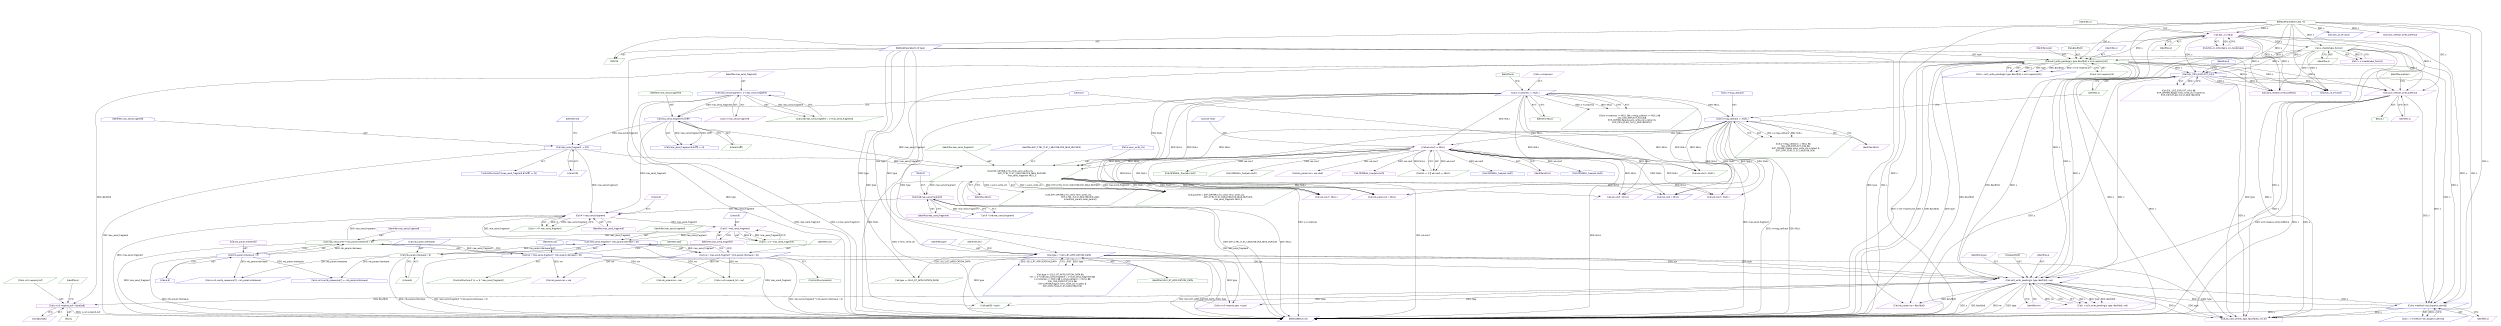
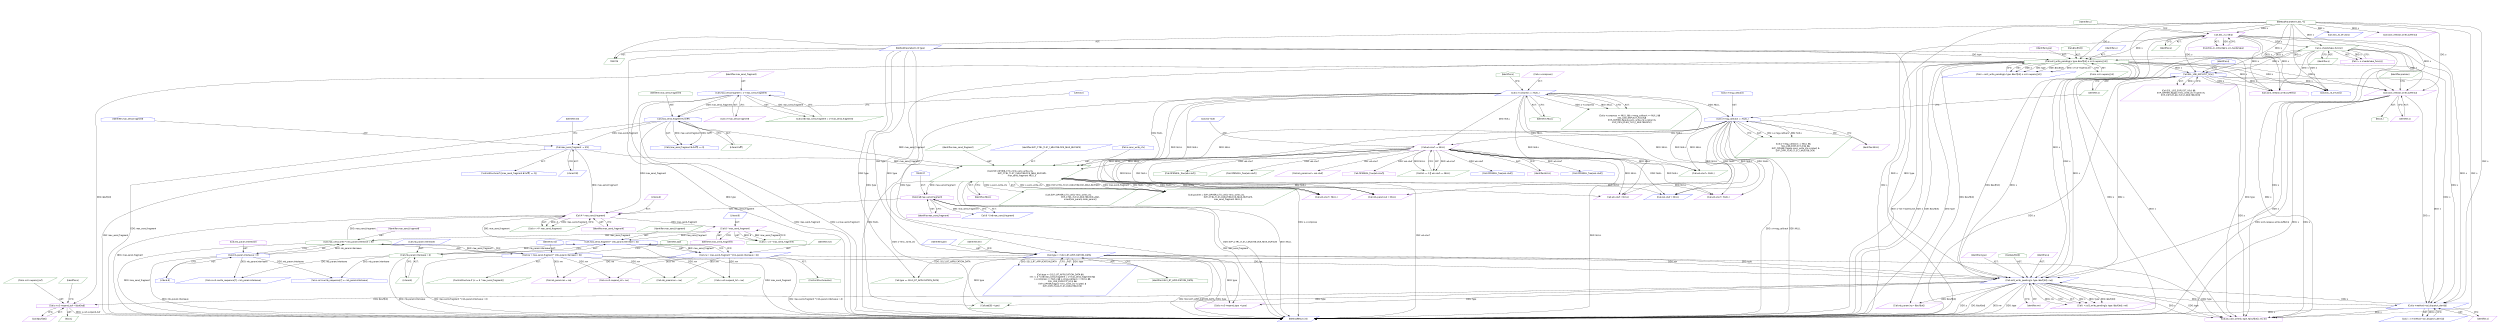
edge "(MethodParameterIn,int type)" -> "(Call,mb_param.inp = &buf[tot])": now "(MethodParameterIn,int type)" -> "(Call,ssl3_write_pending(s, type, &buf[tot], nw))"
node "(Call,SSL_CIPH_EXPLICIT_IV(s))": label "(Call,SSL_CIPH_EXPLICIT_IV(s))" -> "(Call,SSL_USE_EXPLICIT_IV(s))"
edge "(Literal,0)" -> "(MethodReturn,int)": now "(Call,max_send_fragment & 0xfff)" -> "(MethodReturn,int)"
node "(Call,s->s3->wpend_ret = nw)": added
